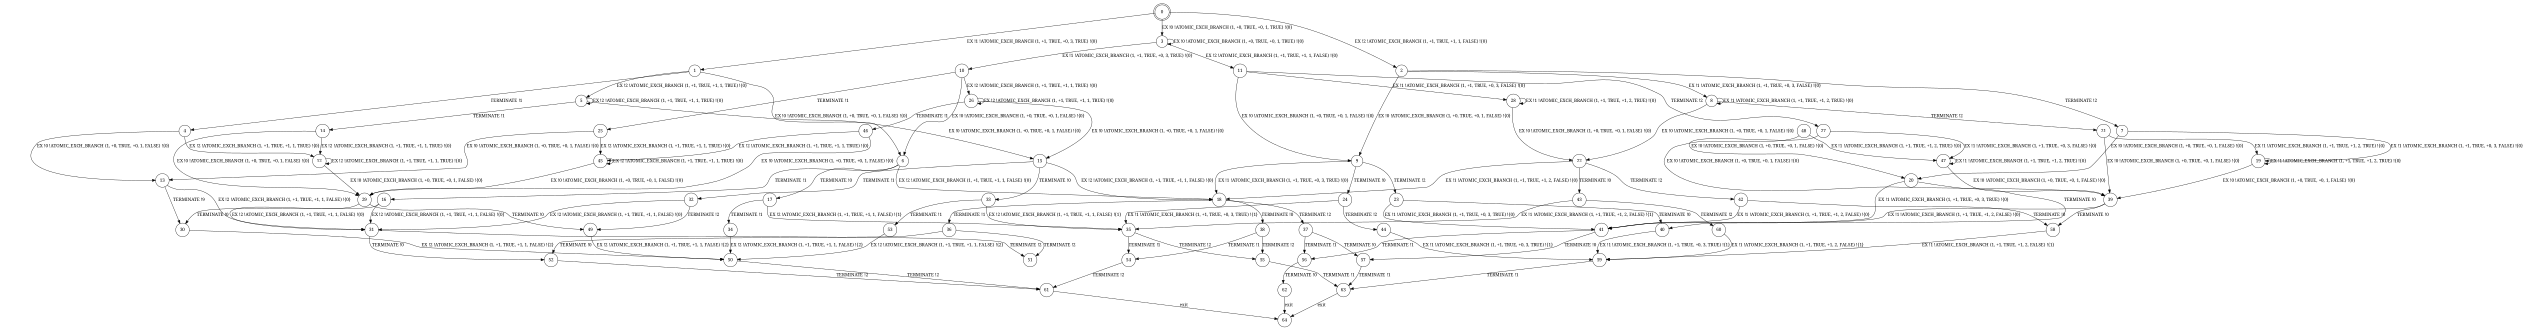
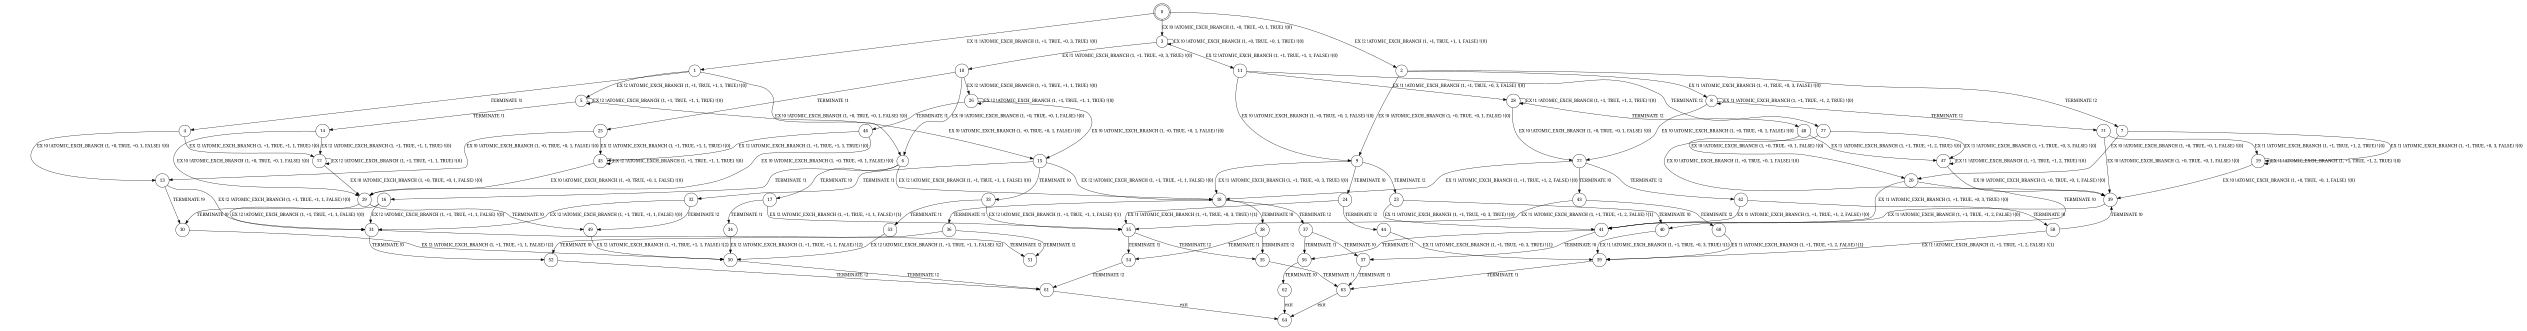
edge "28" -> "48": added, label "TERMINATE !2"
edge "39" -> "58": reversed
